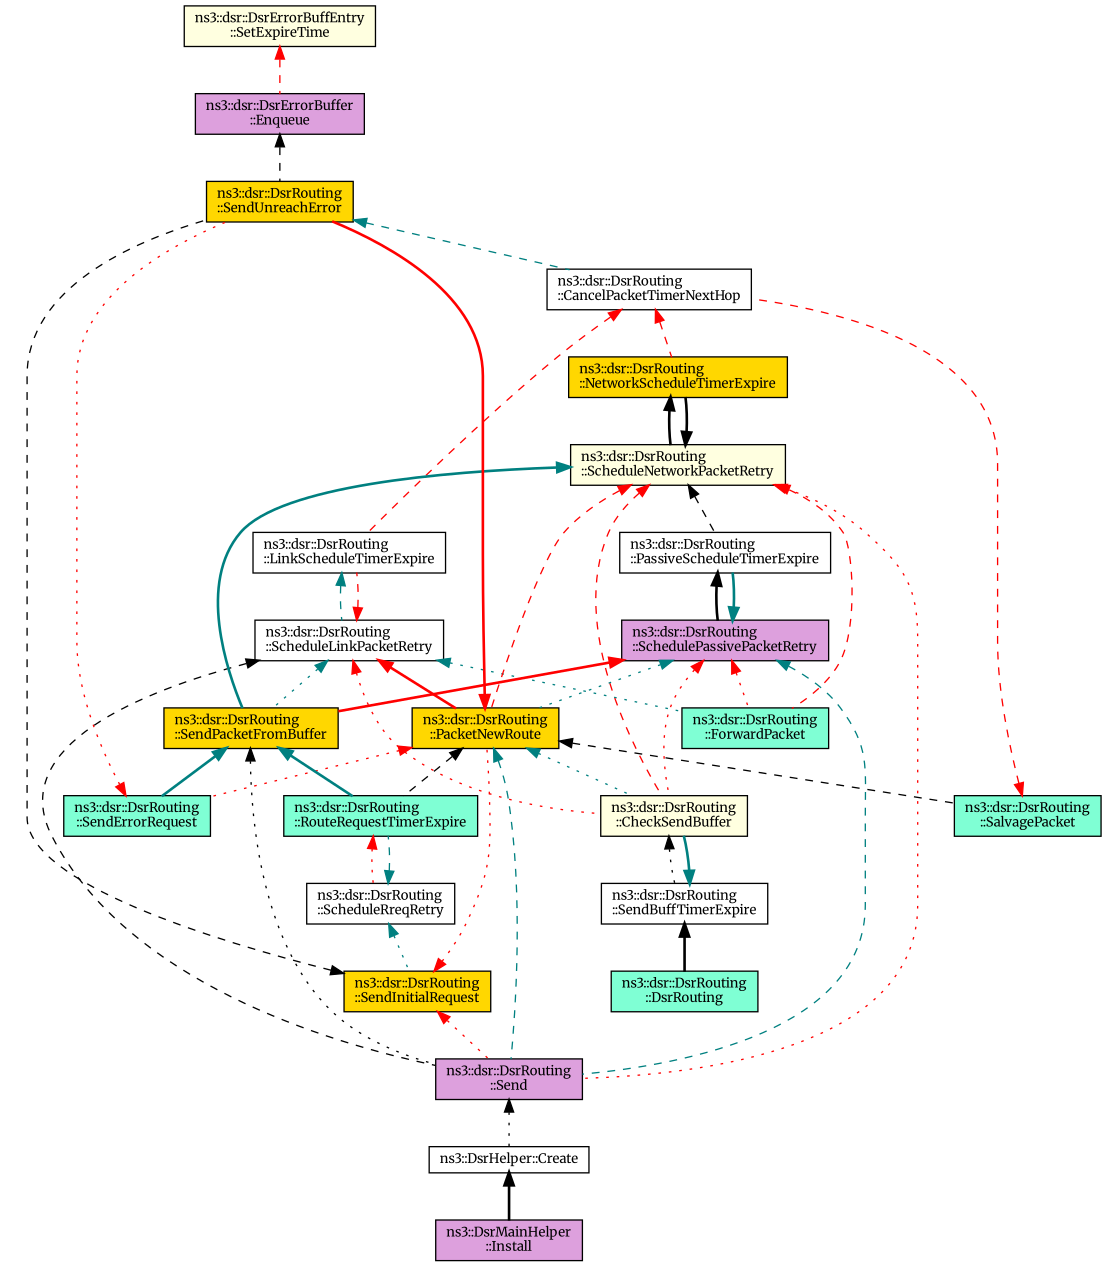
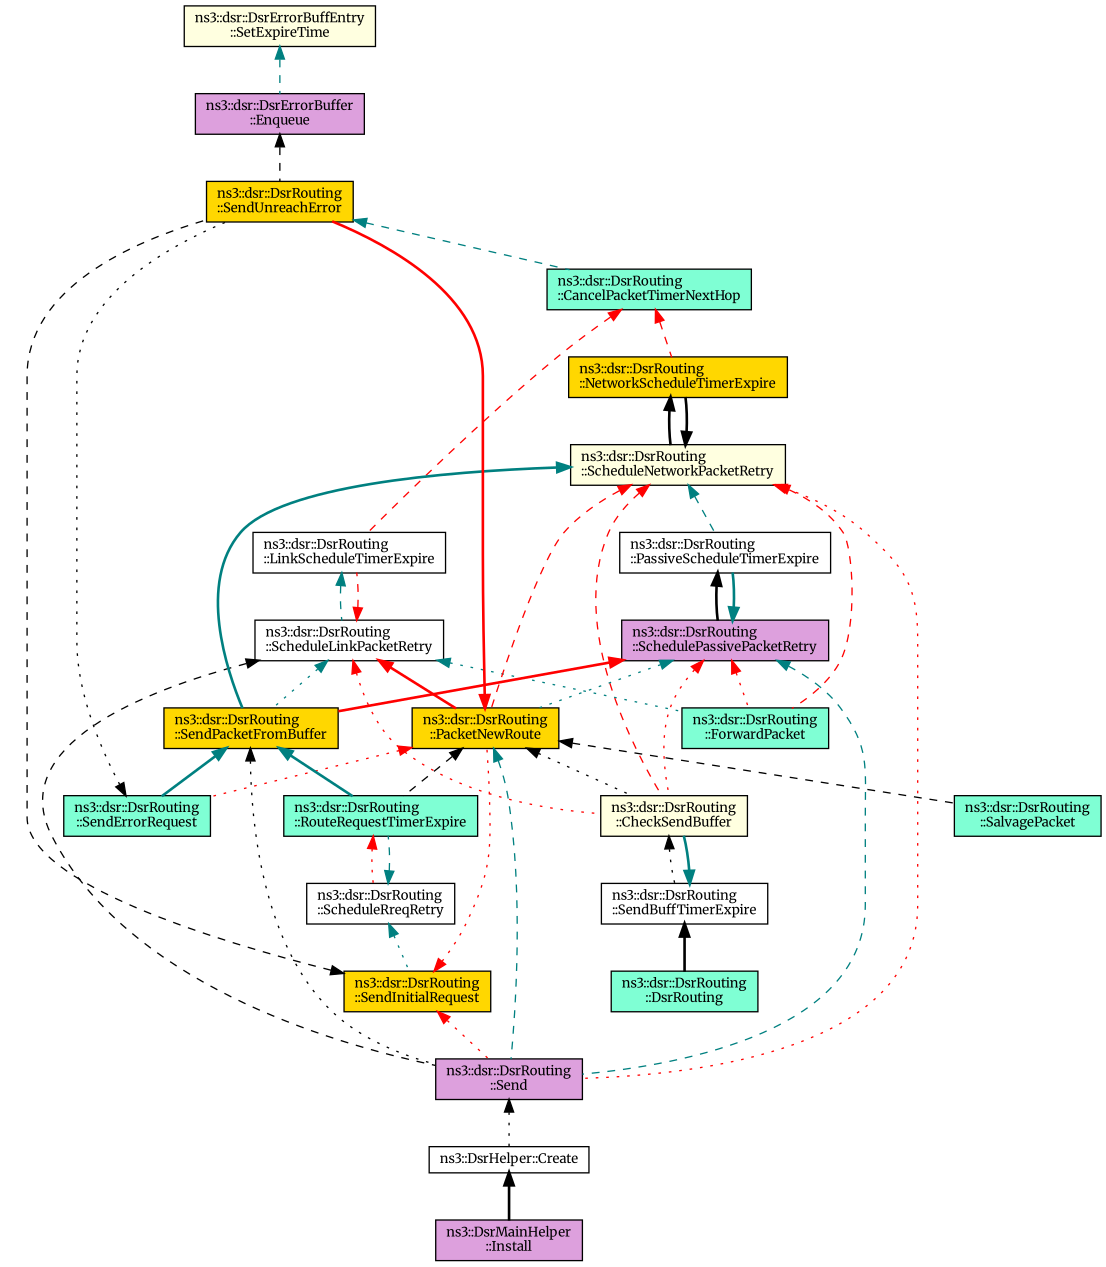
edge "ns3::dsr::DsrErrorBuffer ::Enqueue" -> "ns3::dsr::DsrErrorBuffEntry ::SetExpireTime": color red -> teal
node "ns3::dsr::DsrRouting ::CancelPacketTimerNextHop": fillcolor white -> aquamarine
edge "ns3::dsr::DsrRouting ::CancelPacketTimerNextHop" -> "ns3::dsr::DsrRouting ::SalvagePacket": removed
edge "ns3::dsr::DsrRouting ::SendUnreachError" -> "ns3::dsr::DsrRouting ::SendErrorRequest": color red -> black
edge "ns3::dsr::DsrRouting ::PassiveScheduleTimerExpire" -> "ns3::dsr::DsrRouting ::ScheduleNetworkPacketRetry": color black -> teal
edge "ns3::dsr::DsrRouting ::CheckSendBuffer" -> "ns3::dsr::DsrRouting ::PacketNewRoute": color teal -> black
